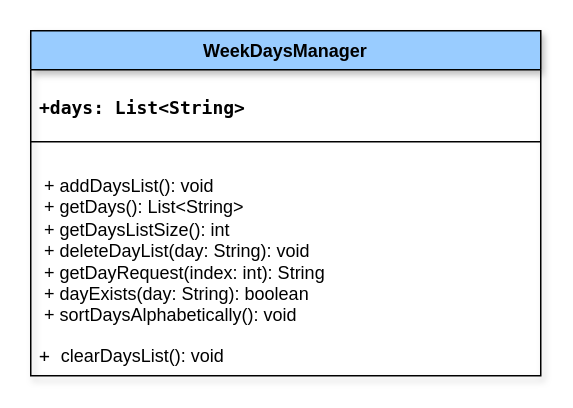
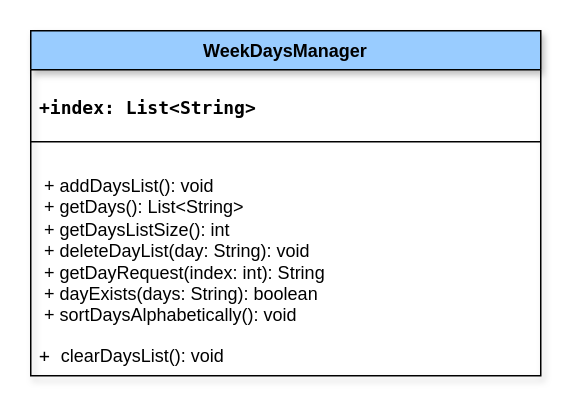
node "+days: List<String>": label "+days: List<String>" -> "+index: List<String>"
node "+ addDaysList(): void + getDays(): List<String> + getDaysListSize(): int + deleteDayList(day: String): void + getDayRequest(index: int): String + dayExists(day: String): boolean + sortDaysAlphabetically(): void+ clearDaysList(): void": label "+ addDaysList(): void + getDays(): List<String> + getDaysListSize(): int + deleteDayList(day: String): void + getDayRequest(index: int): String + dayExists(day: String): boolean + sortDaysAlphabetically(): void+ clearDaysList(): void" -> "+ addDaysList(): void + getDays(): List<String> + getDaysListSize(): int + deleteDayList(day: String): void + getDayRequest(index: int): String + dayExists(days: String): boolean + sortDaysAlphabetically(): void+ clearDaysList(): void"
